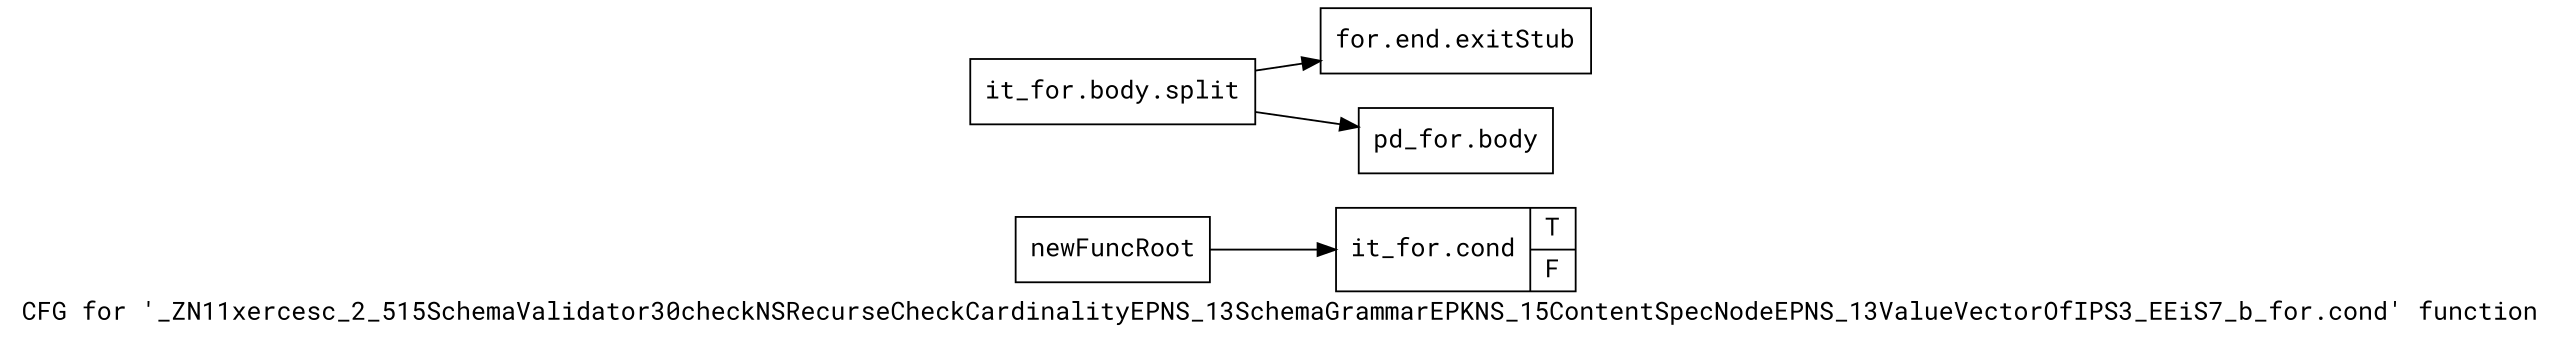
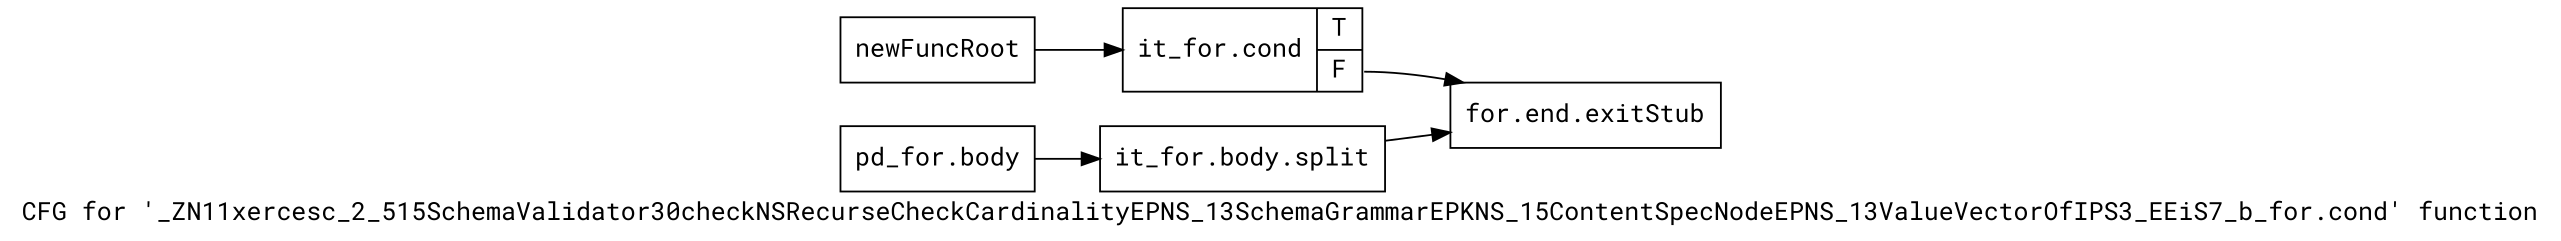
edge "it_for.cond" -> "for.end.exitStub": added
edge "it_for.body.split" -> "pd_for.body": reversed
